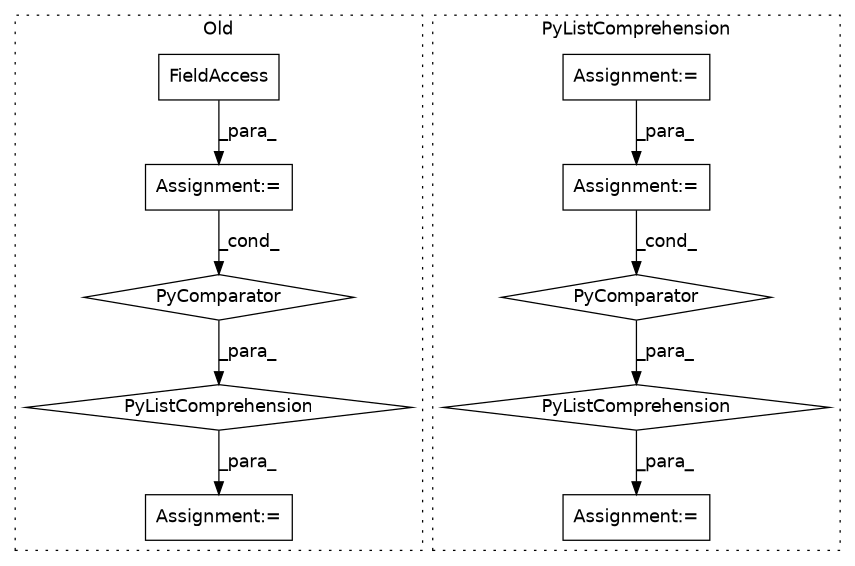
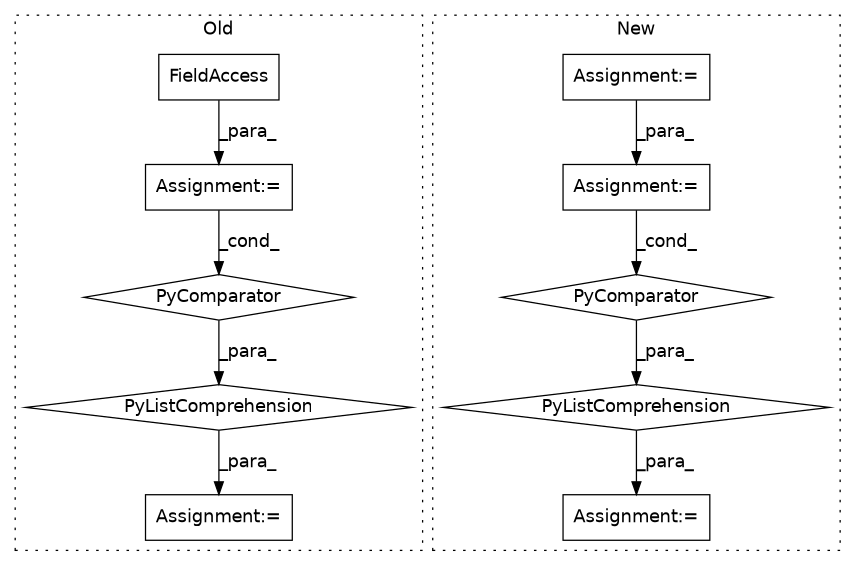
cluster "PyListComprehension": label "PyListComprehension" -> "New"
